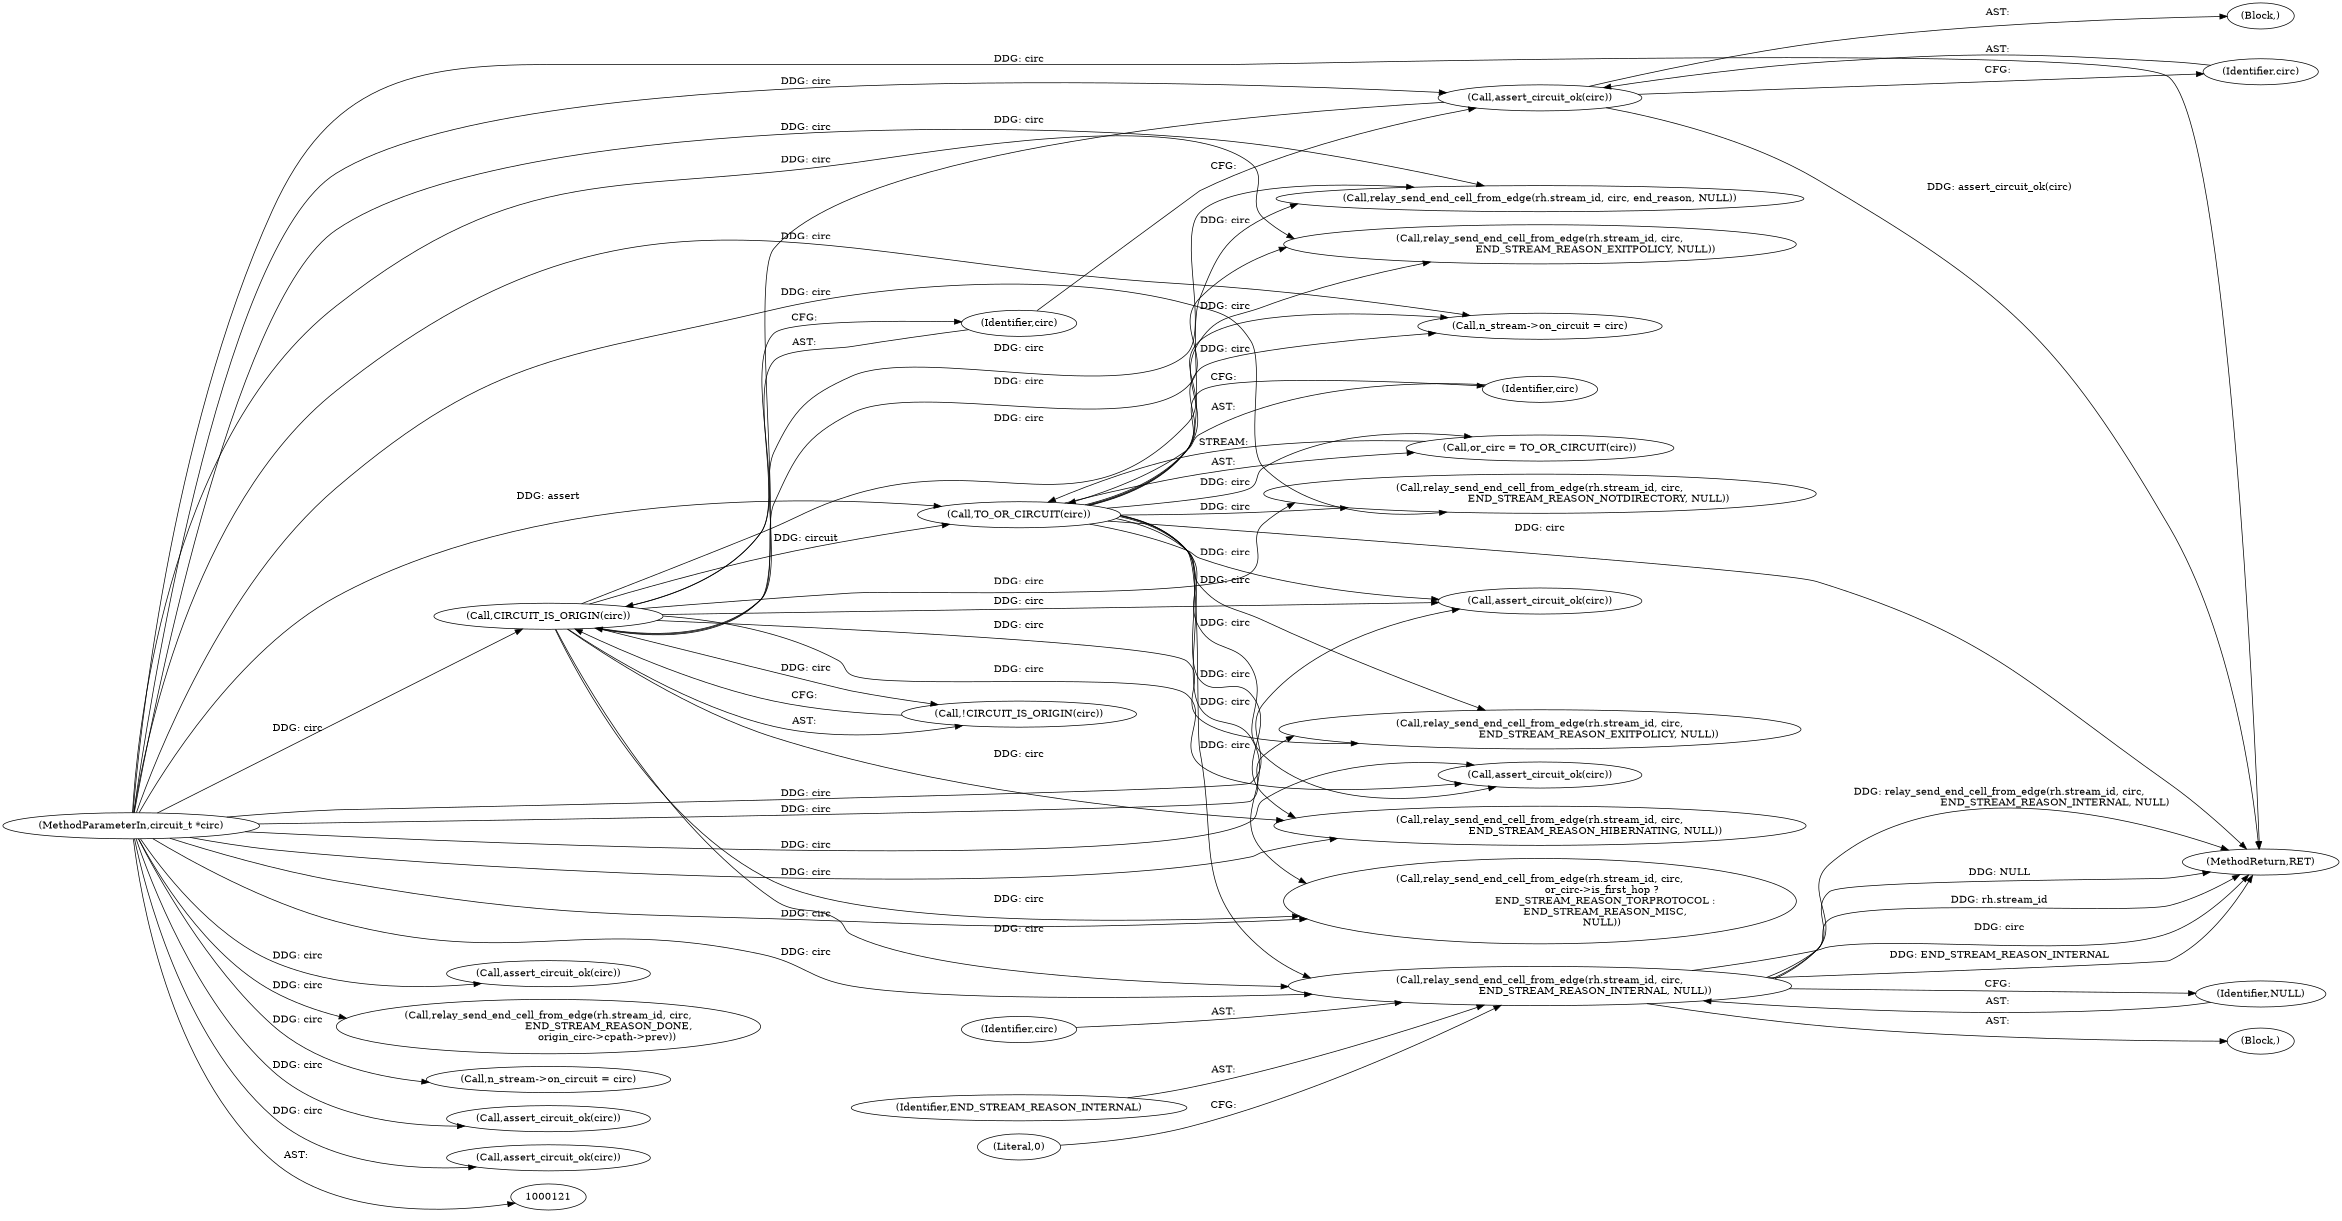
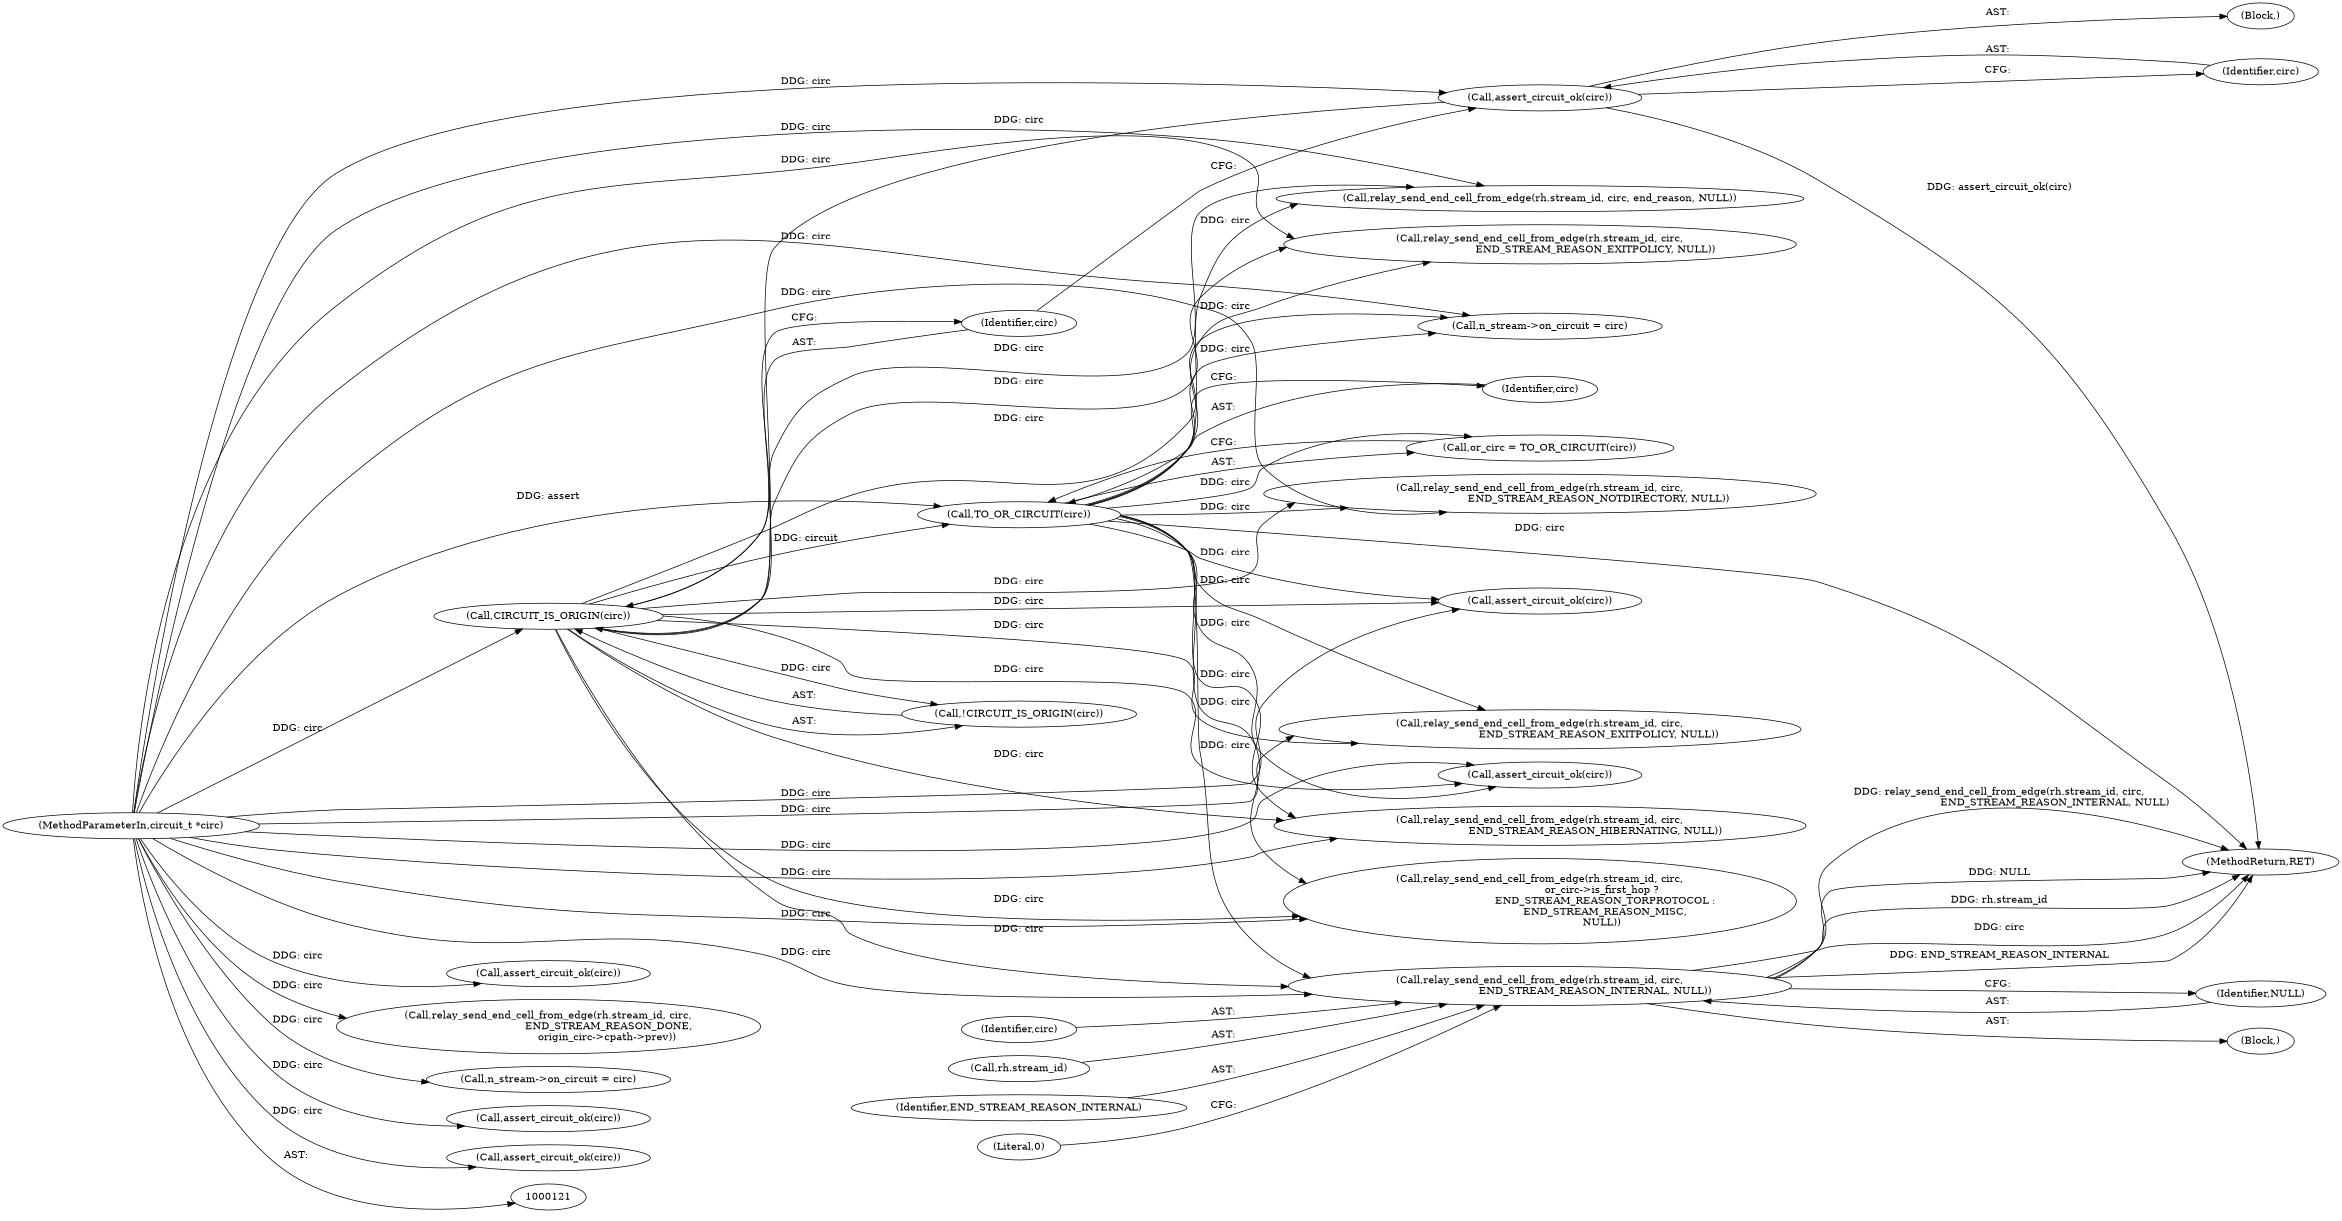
edge "(MethodParameterIn,circuit_t *circ)" -> "(MethodReturn,RET)": removed, label "DDG: circ"
edge "(Call,or_circ = TO_OR_CIRCUIT(circ))" -> "(Call,TO_OR_CIRCUIT(circ))": label "STREAM: " -> "CFG: "
edge "(Call,!CIRCUIT_IS_ORIGIN(circ))" -> "(Call,CIRCUIT_IS_ORIGIN(circ))": label "CFG: " -> "AST: "
node "(Call,rh.stream_id)": added
